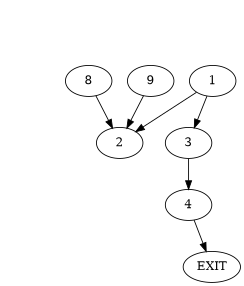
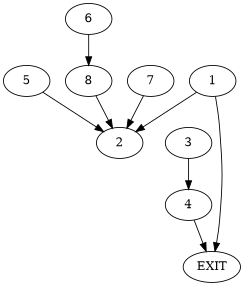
node "6": added
node "5": added
node "9": label "9" -> "7"
edge "1" -> "3": now "1" -> "EXIT"
